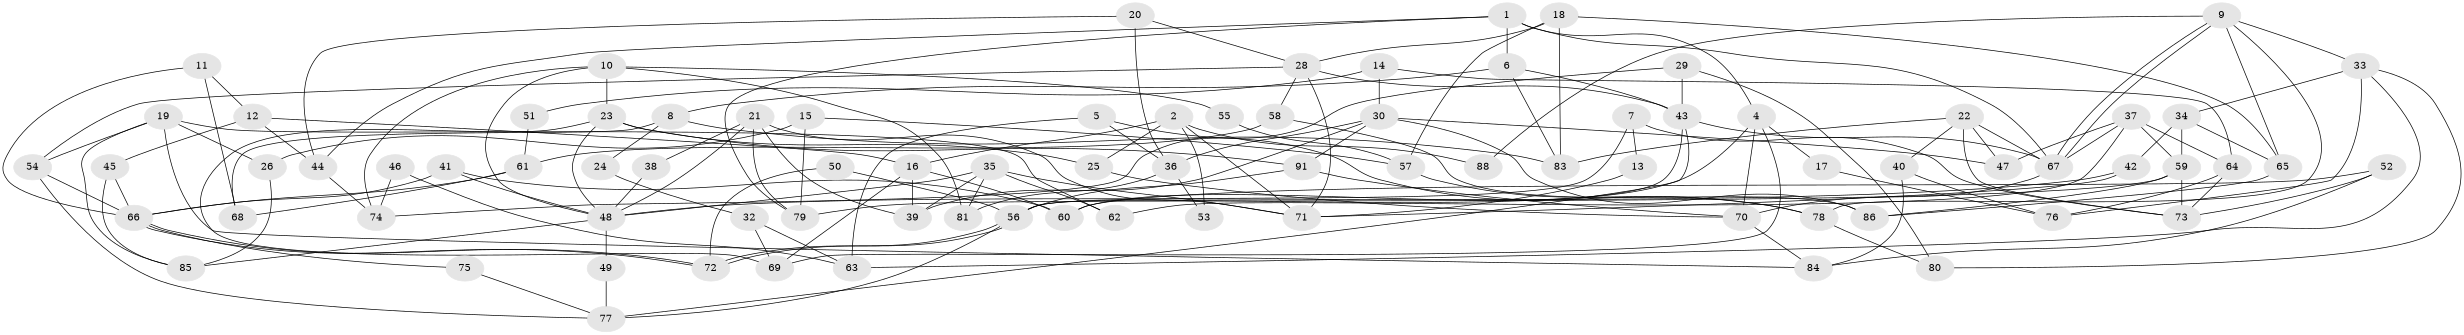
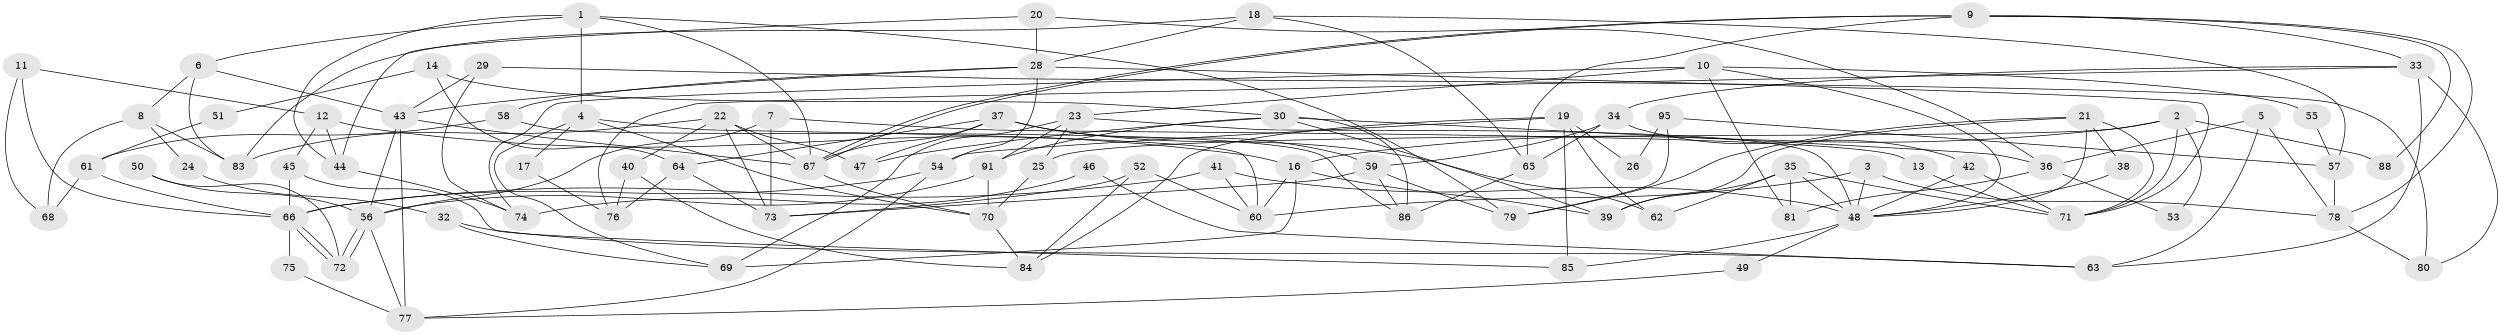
node "15": label "15" -> "95"
node "3": added
edge "26" -- "85": removed
